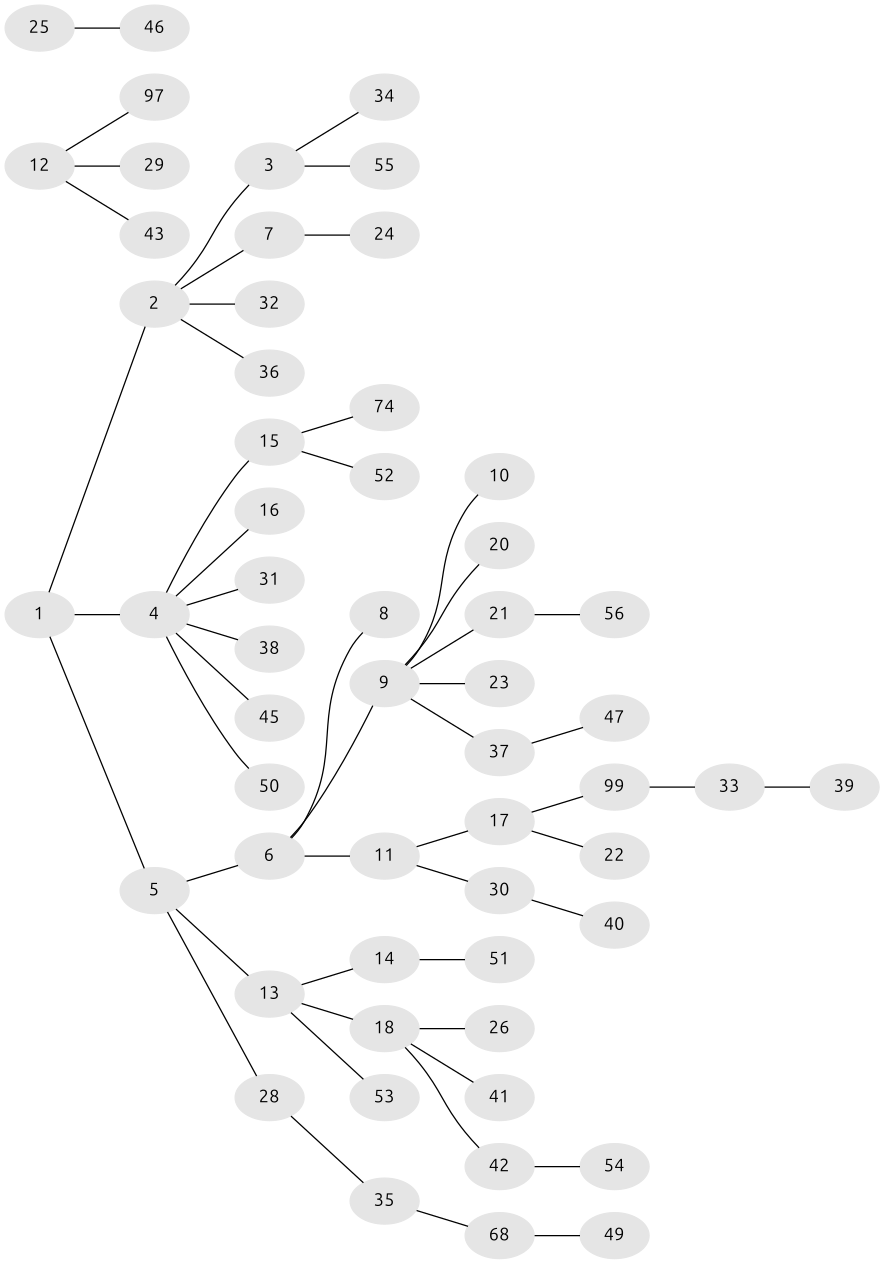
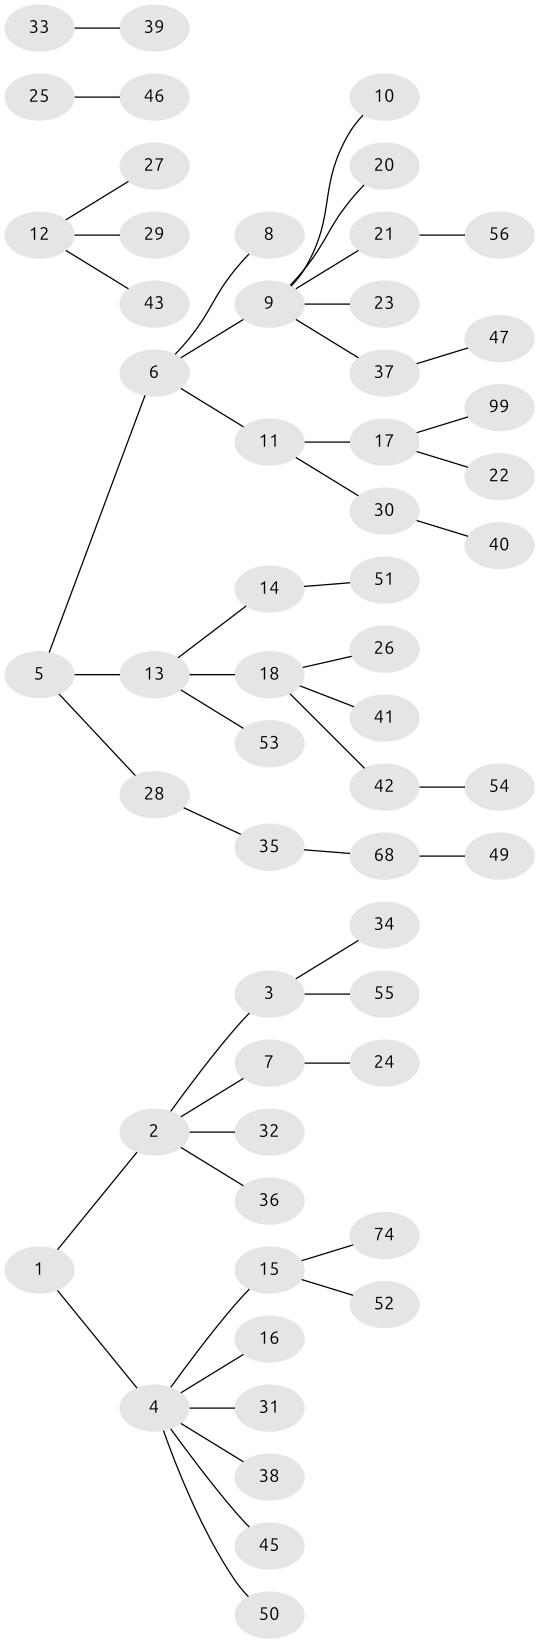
node "97": label "97" -> "27"
edge "1" -- "5": removed
edge "99" -- "33": removed
